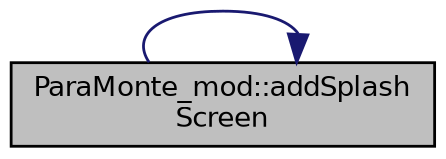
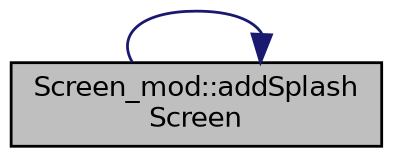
node "ParaMonte_mod::addSplash Screen": label "ParaMonte_mod::addSplash Screen" -> "Screen_mod::addSplash Screen"
